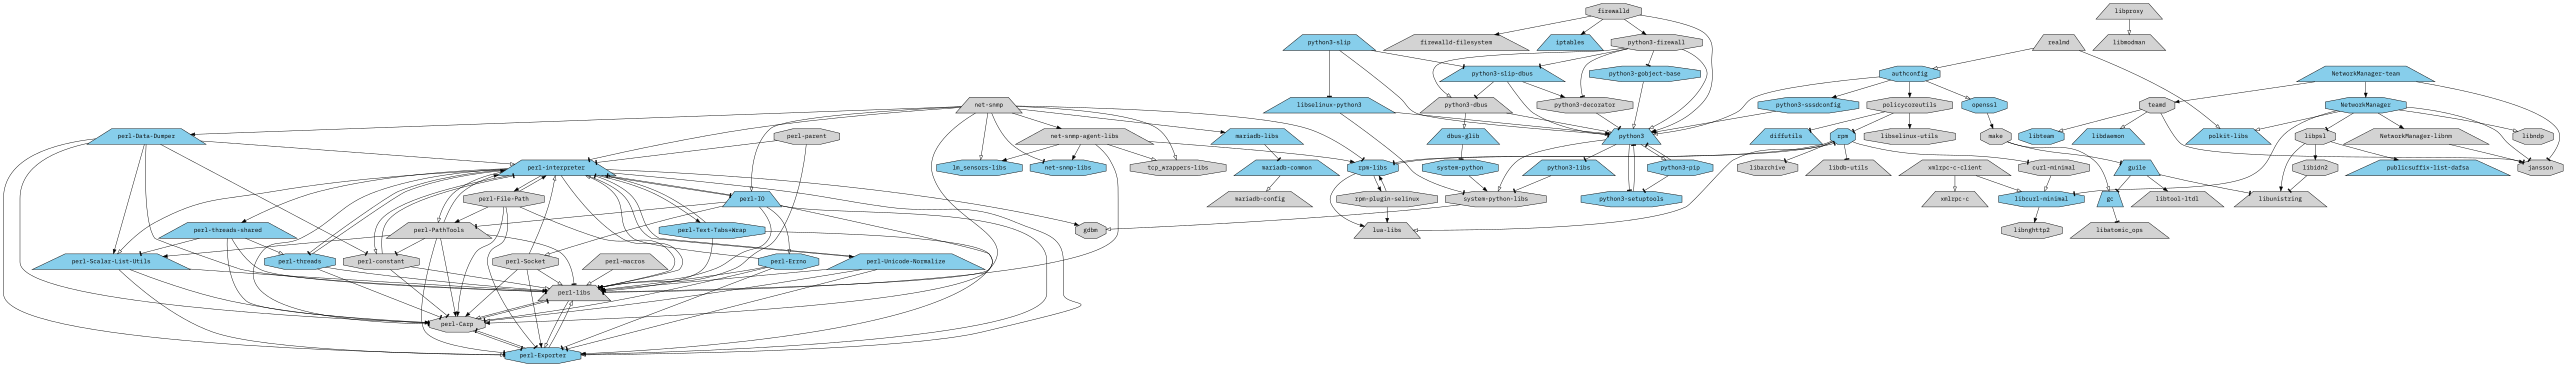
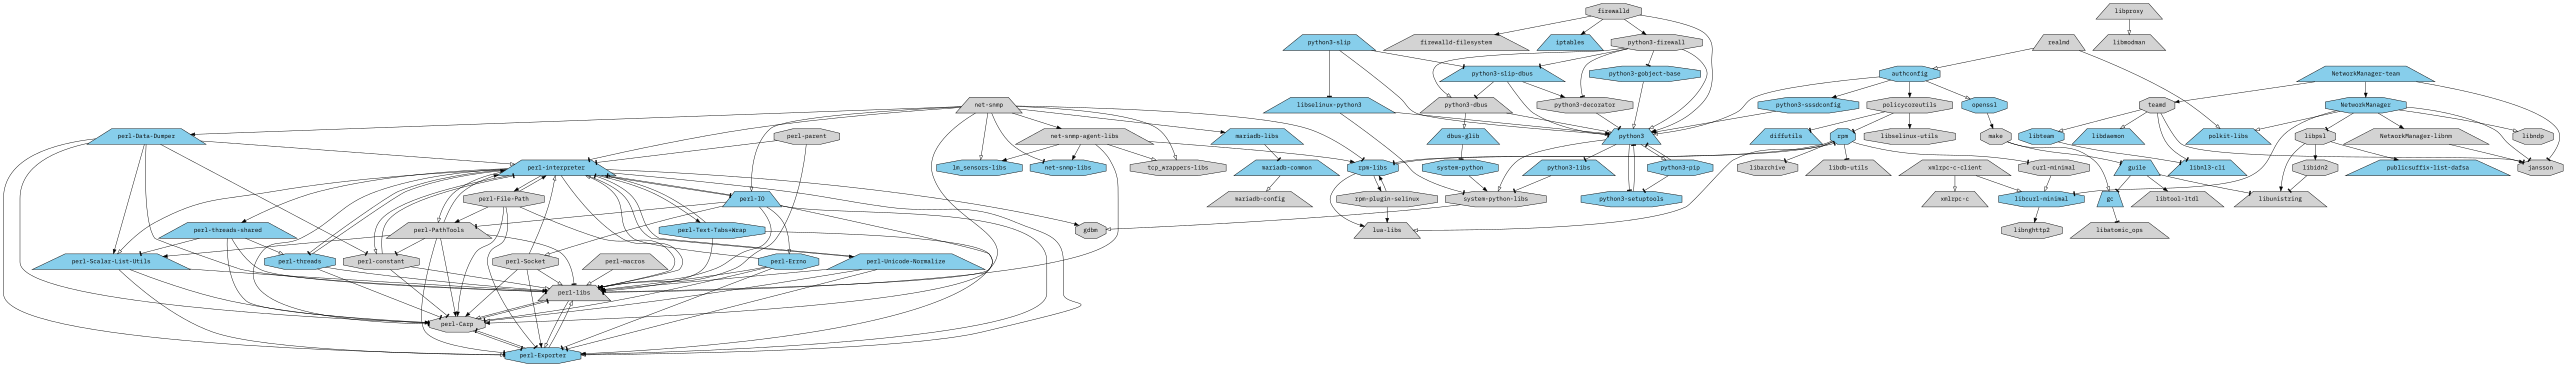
node "libnl3-cli": added
